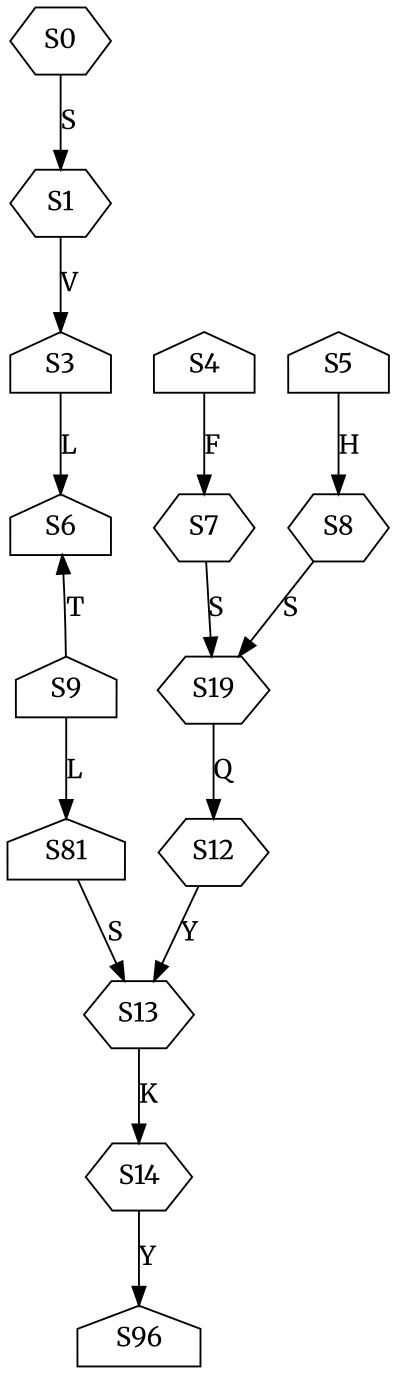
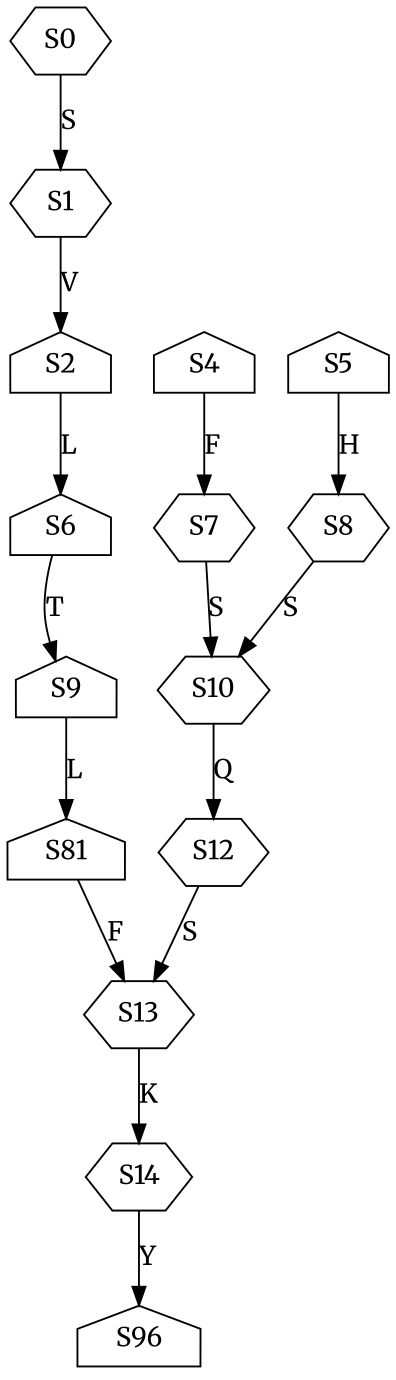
node "S3": label "S3" -> "S2"
edge "S9" -> "S6": reversed
node "S19": label "S19" -> "S10"
edge "S81" -> "S13": label "S" -> "F"
edge "S12" -> "S13": label "Y" -> "S"
